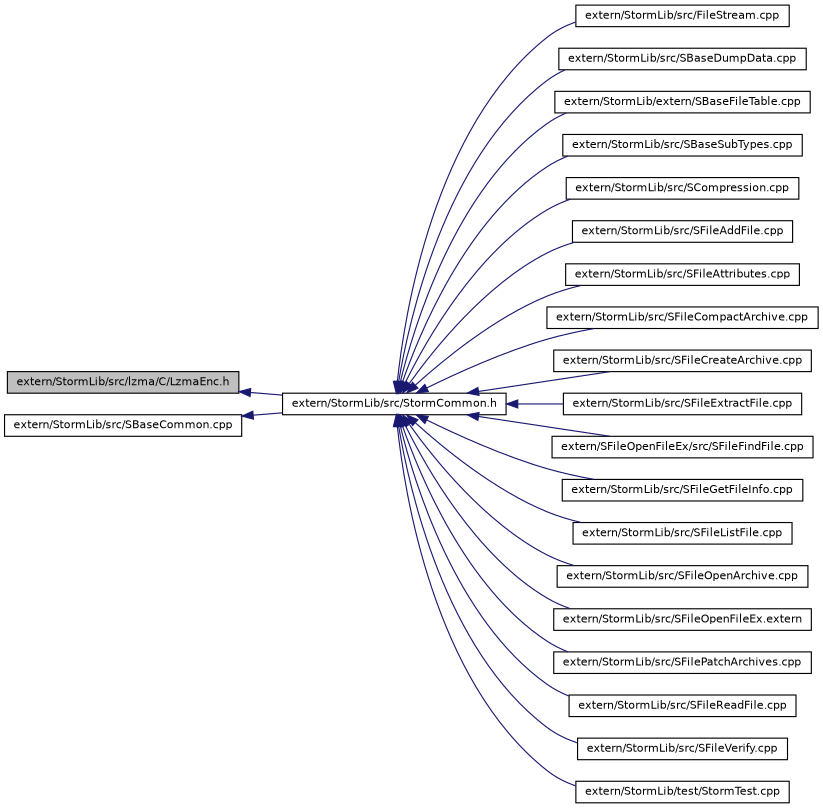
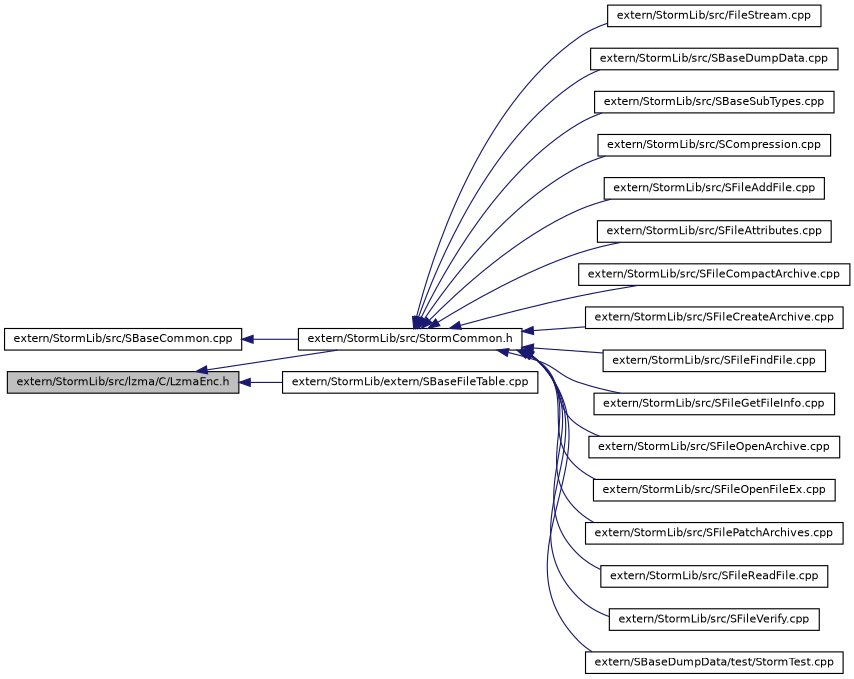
edge "extern/StormLib/extern/SBaseFileTable.cpp" -> "extern/StormLib/src/StormCommon.h": now "extern/StormLib/extern/SBaseFileTable.cpp" -> "extern/StormLib/src/lzma/C/LzmaEnc.h"
node "extern/StormLib/src/SFileExtractFile.cpp": removed
node "extern/SFileOpenFileEx/src/SFileFindFile.cpp": label "extern/SFileOpenFileEx/src/SFileFindFile.cpp" -> "extern/StormLib/src/SFileFindFile.cpp"
node "extern/StormLib/src/SFileListFile.cpp": removed
node "extern/StormLib/src/SFileOpenFileEx.extern": label "extern/StormLib/src/SFileOpenFileEx.extern" -> "extern/StormLib/src/SFileOpenFileEx.cpp"
node "extern/StormLib/test/StormTest.cpp": label "extern/StormLib/test/StormTest.cpp" -> "extern/SBaseDumpData/test/StormTest.cpp"
